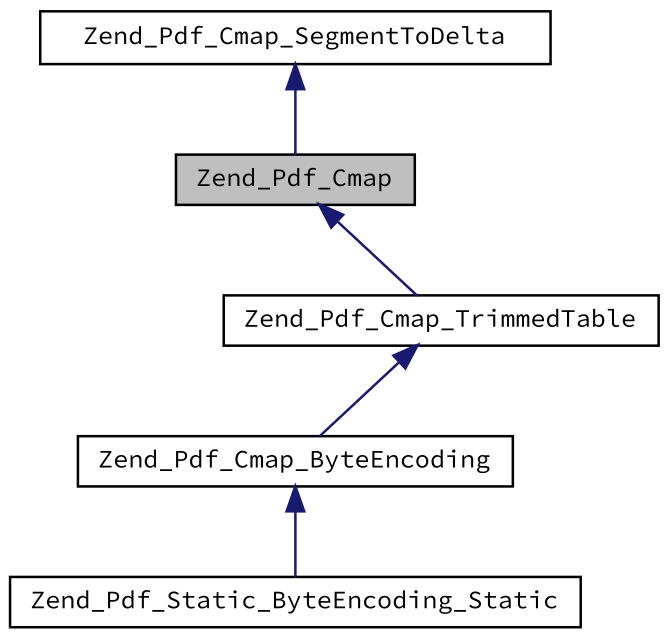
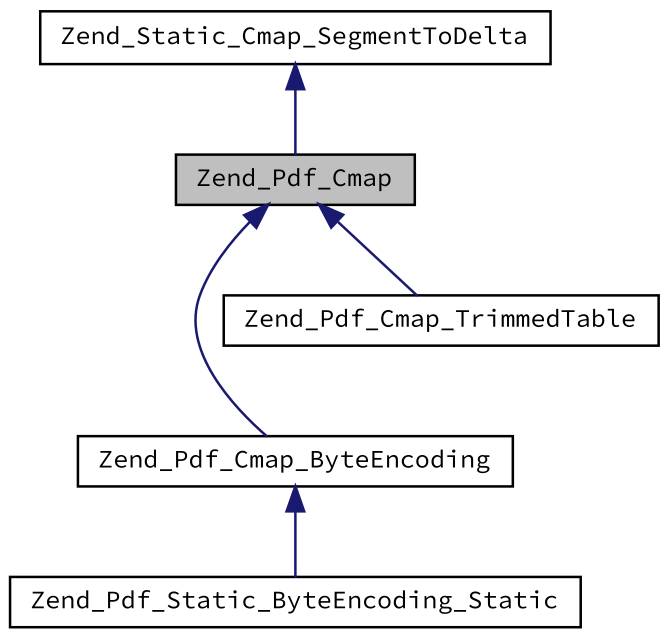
node "Zend_Pdf_Cmap_SegmentToDelta": label "Zend_Pdf_Cmap_SegmentToDelta" -> "Zend_Static_Cmap_SegmentToDelta"
edge "Zend_Pdf_Cmap_ByteEncoding" -> "Zend_Pdf_Cmap_TrimmedTable": now "Zend_Pdf_Cmap_ByteEncoding" -> "Zend_Pdf_Cmap"
